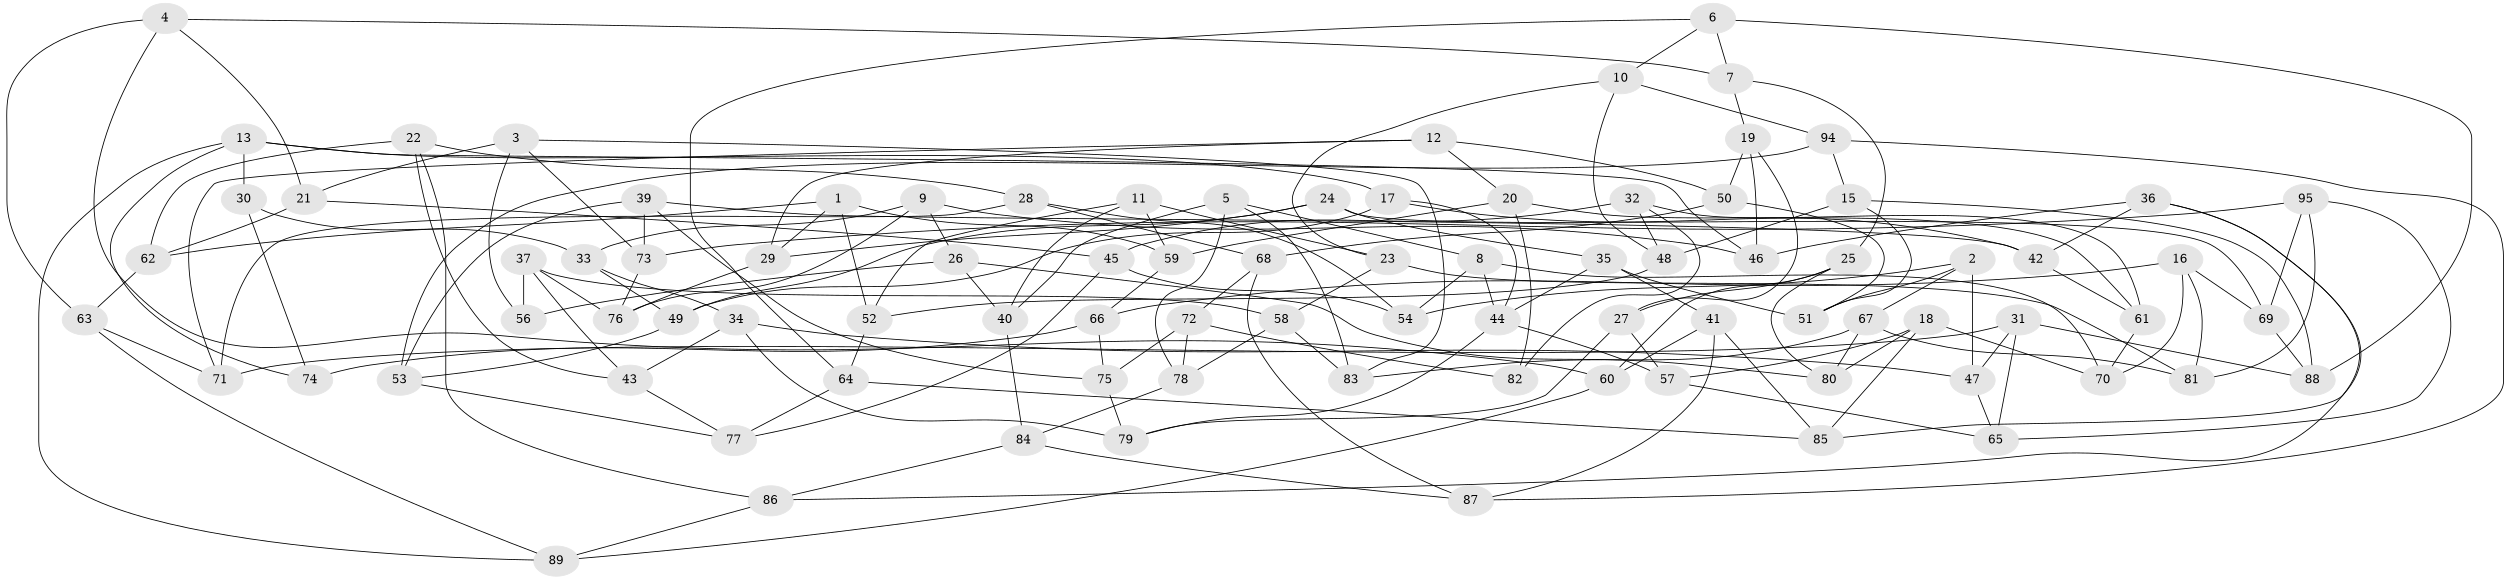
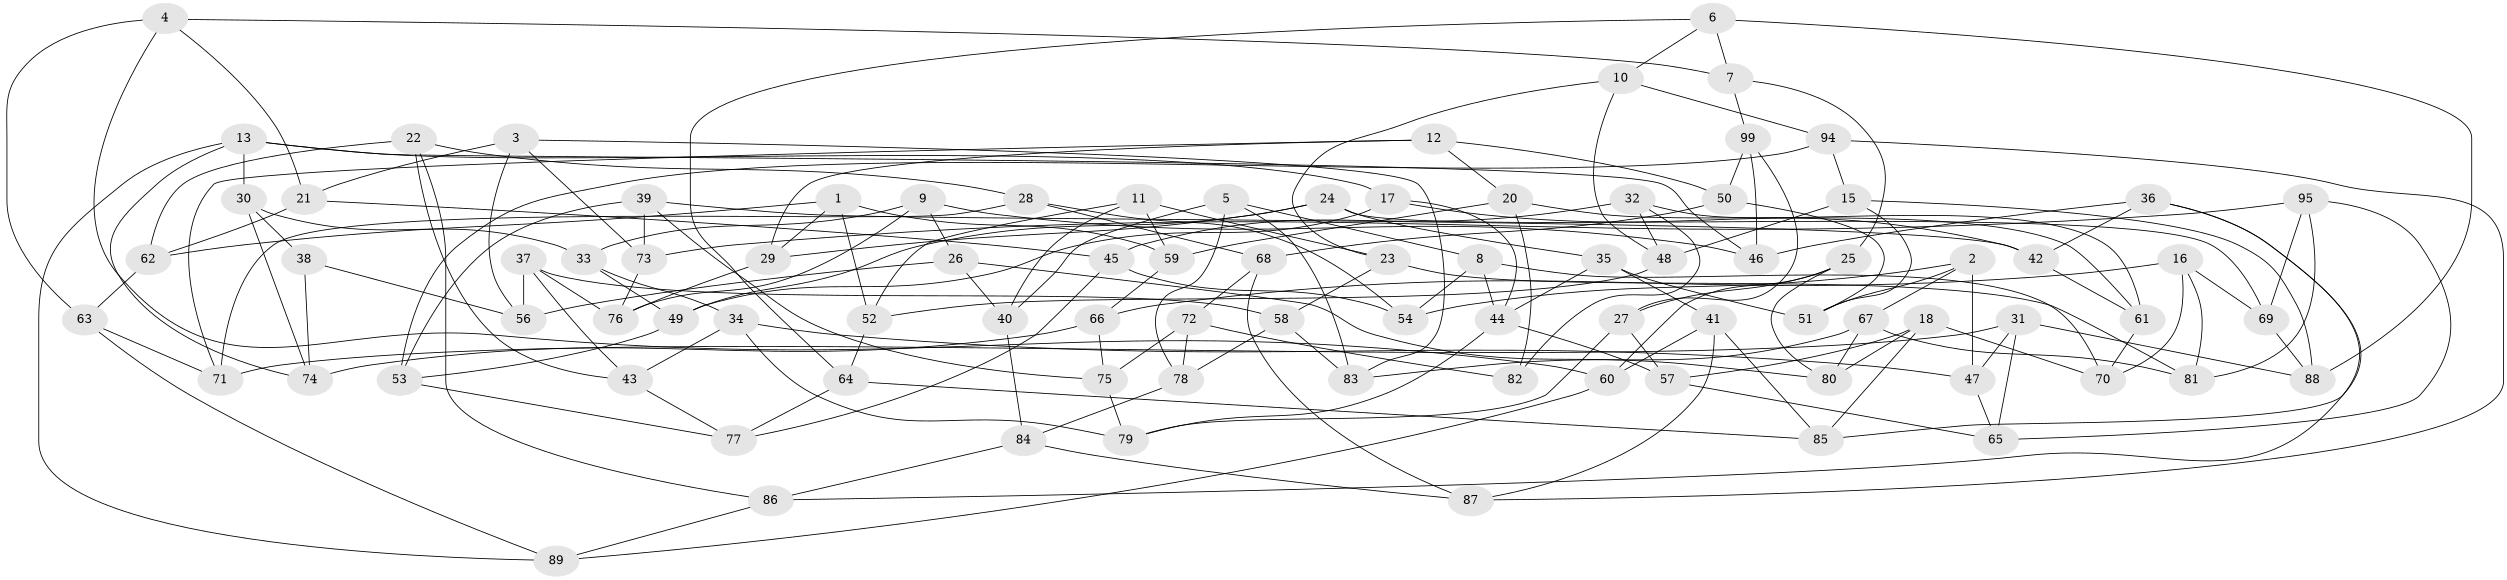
node "19": label "19" -> "99"
node "38": added
